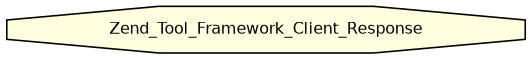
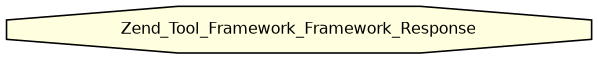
node "Zend_Tool_Framework_Client_Response": label "Zend_Tool_Framework_Client_Response" -> "Zend_Tool_Framework_Framework_Response"
